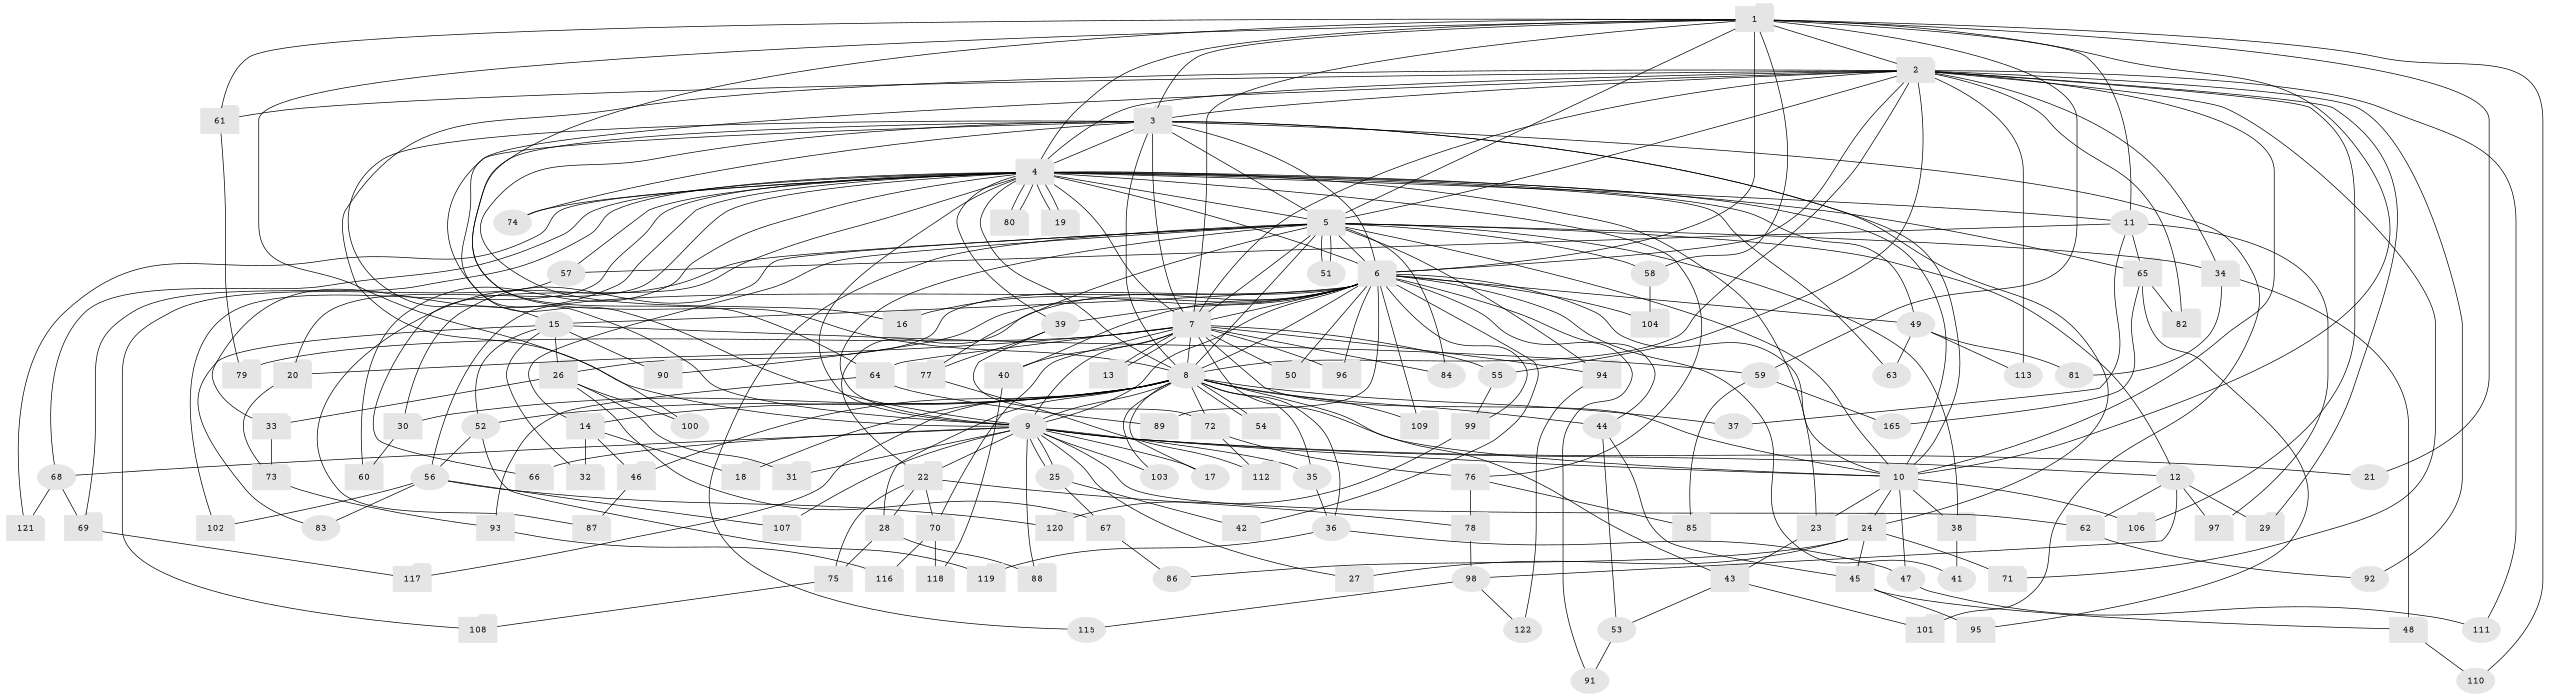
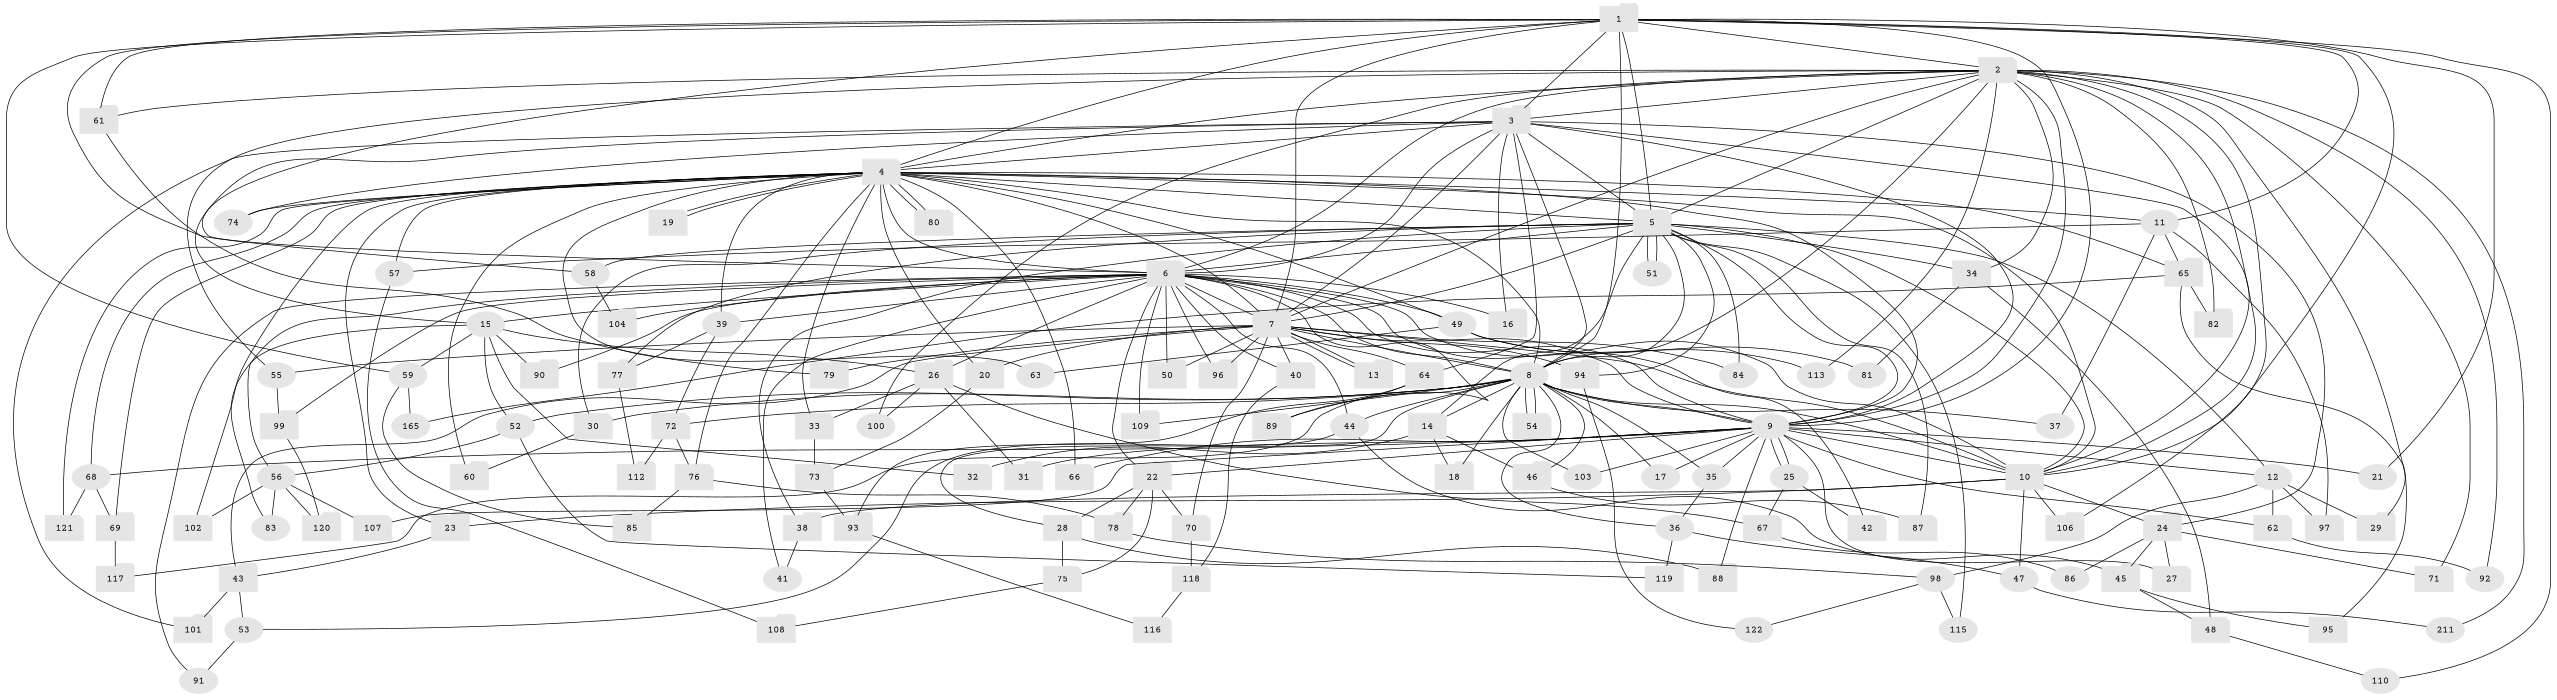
edge "70" -- "116": now "118" -- "116"
node "111": label "111" -> "211"
